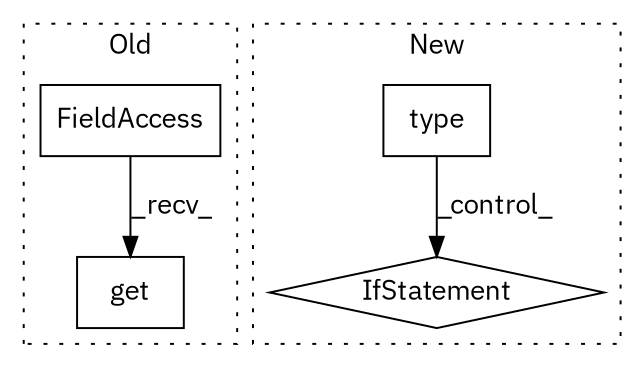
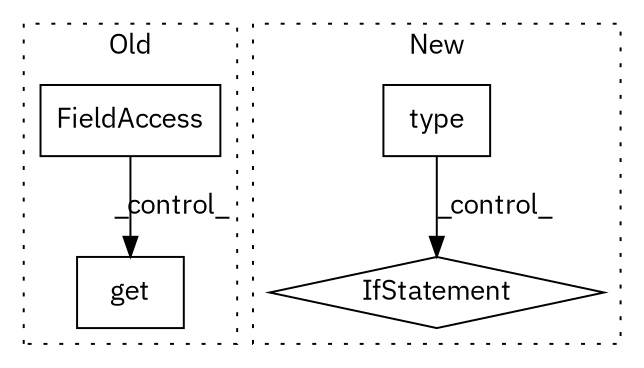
edge "FieldAccess" -> "get": label "_recv_" -> "_control_"
